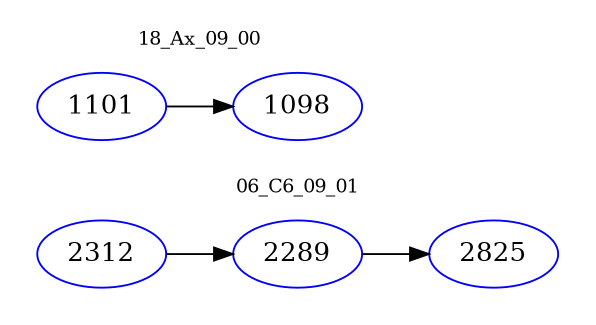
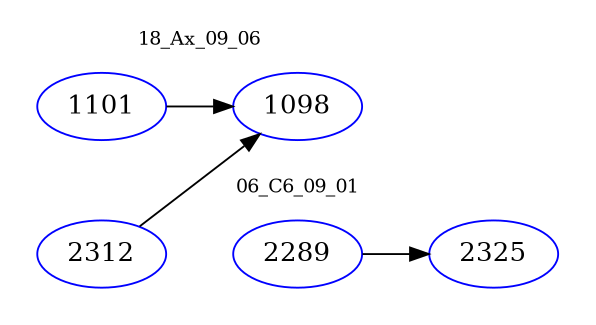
cluster "18_Ax_09_00": label "18_Ax_09_00" -> "18_Ax_09_06"
edge "2312" -> "2289": now "2312" -> "1098"
node "2825": label "2825" -> "2325"
